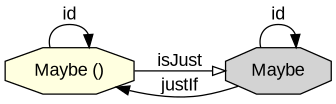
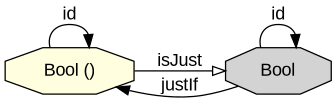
node "Maybe ()": label "Maybe ()" -> "Bool ()"
node "Maybe": label "Maybe" -> "Bool"
